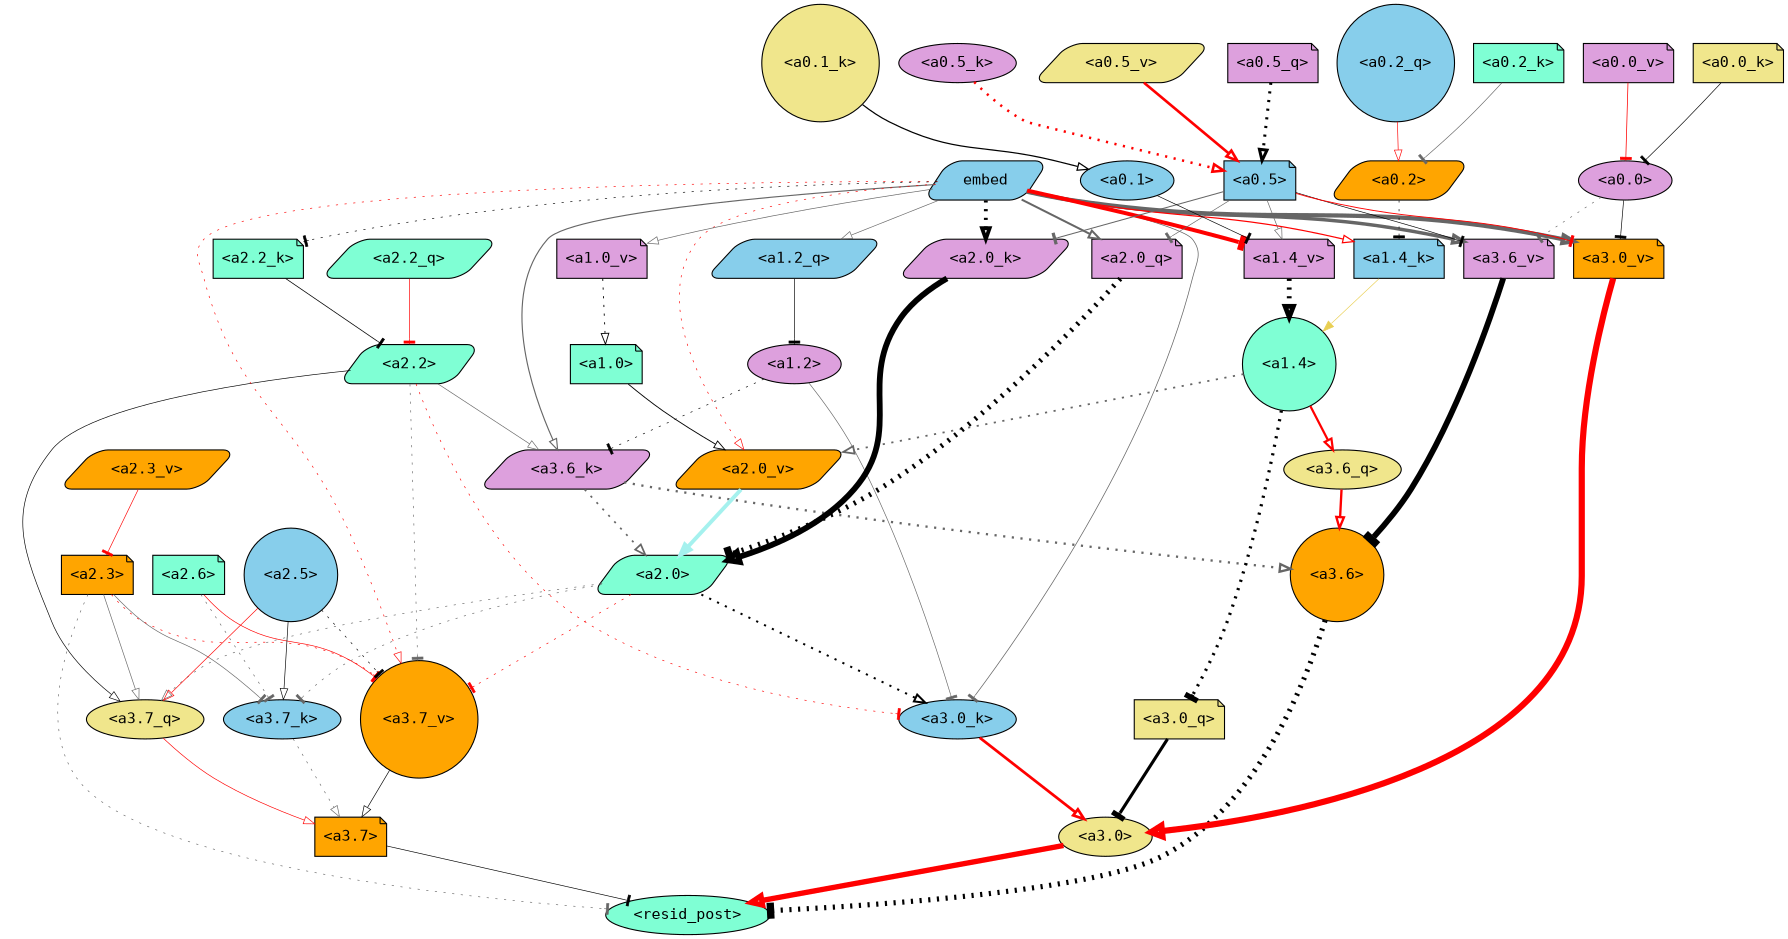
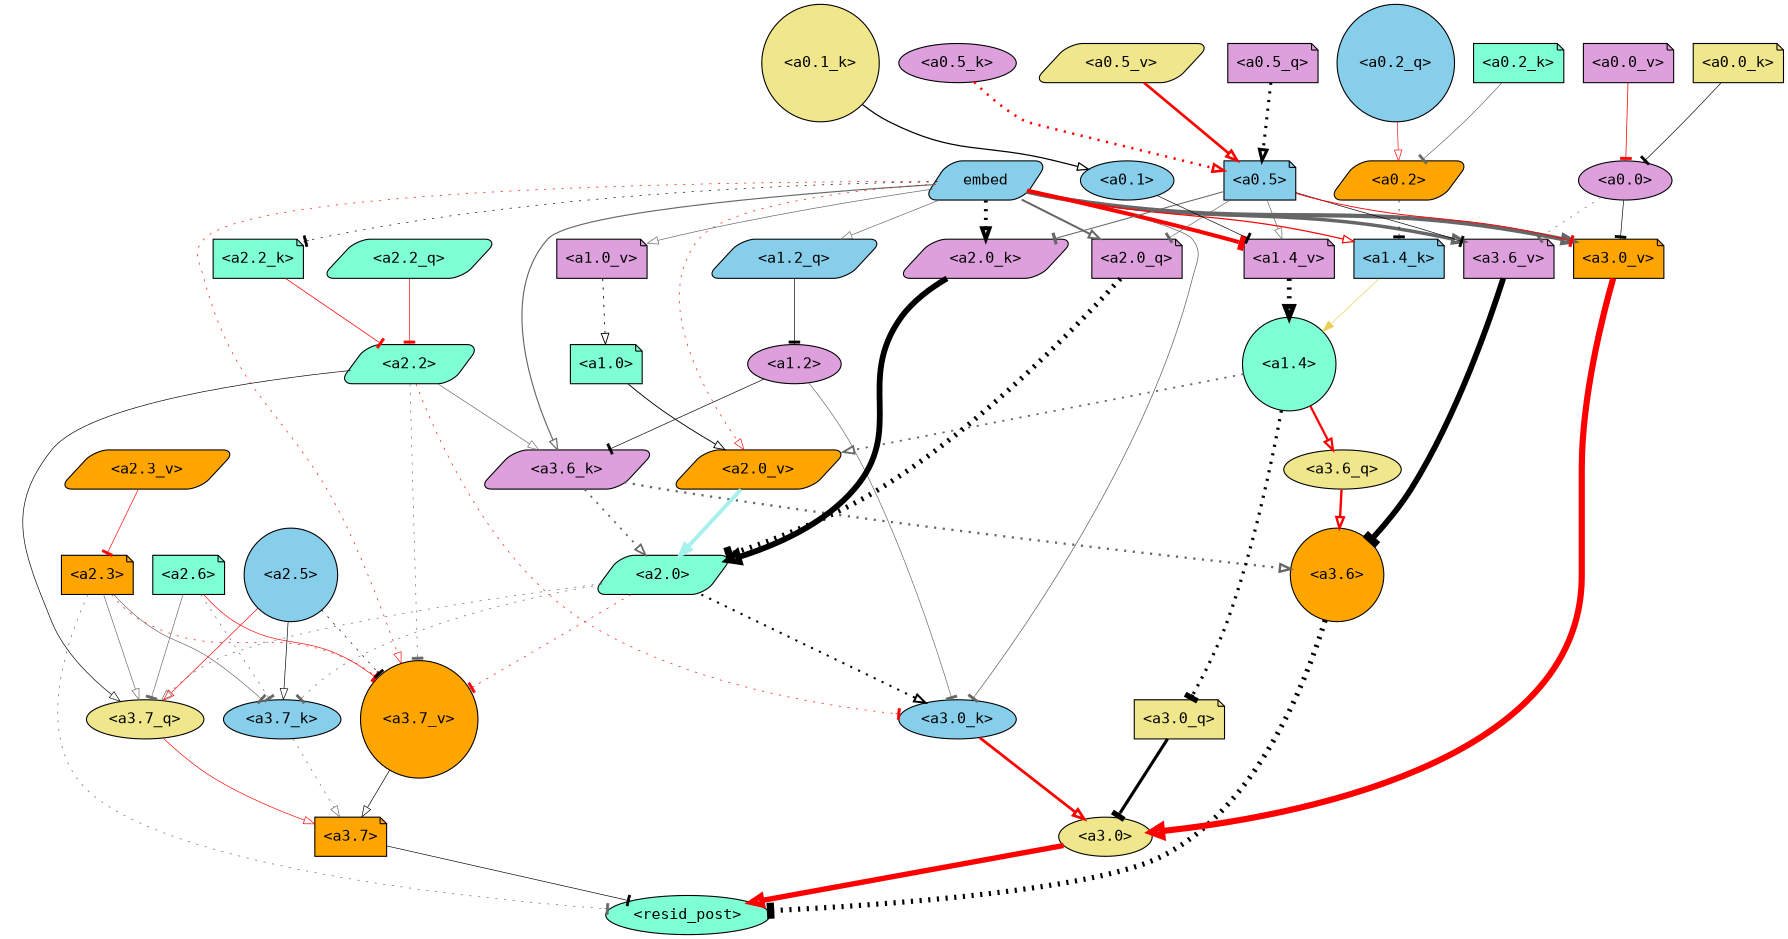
edge "<a2.2_k>" -> "<a2.2>": color black -> red
edge "<a1.2>" -> "<a3.6_k>": style dotted -> bold
edge "<a2.6>" -> "<a3.7_q>": added
